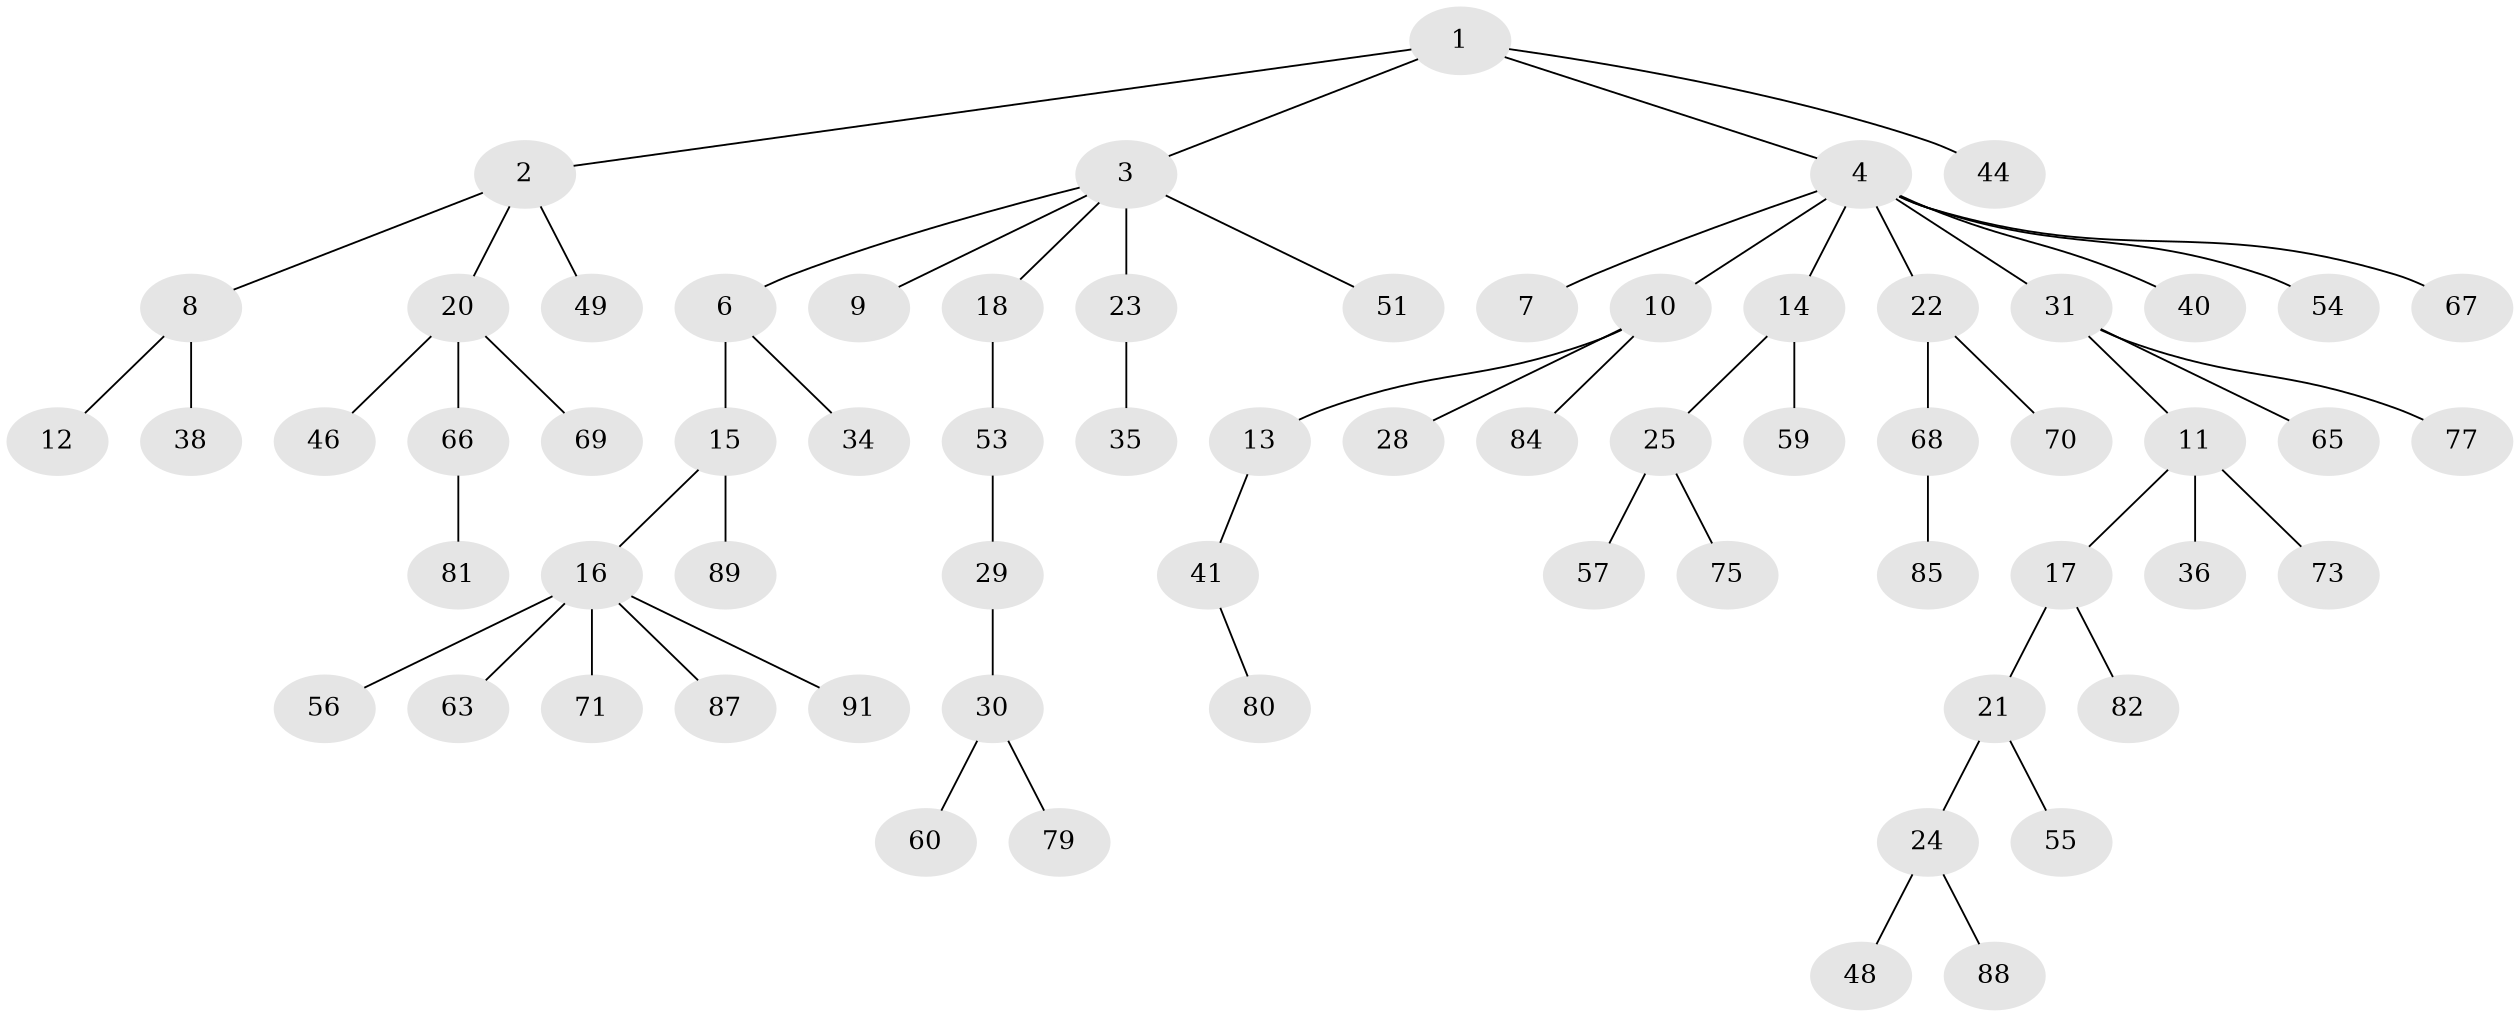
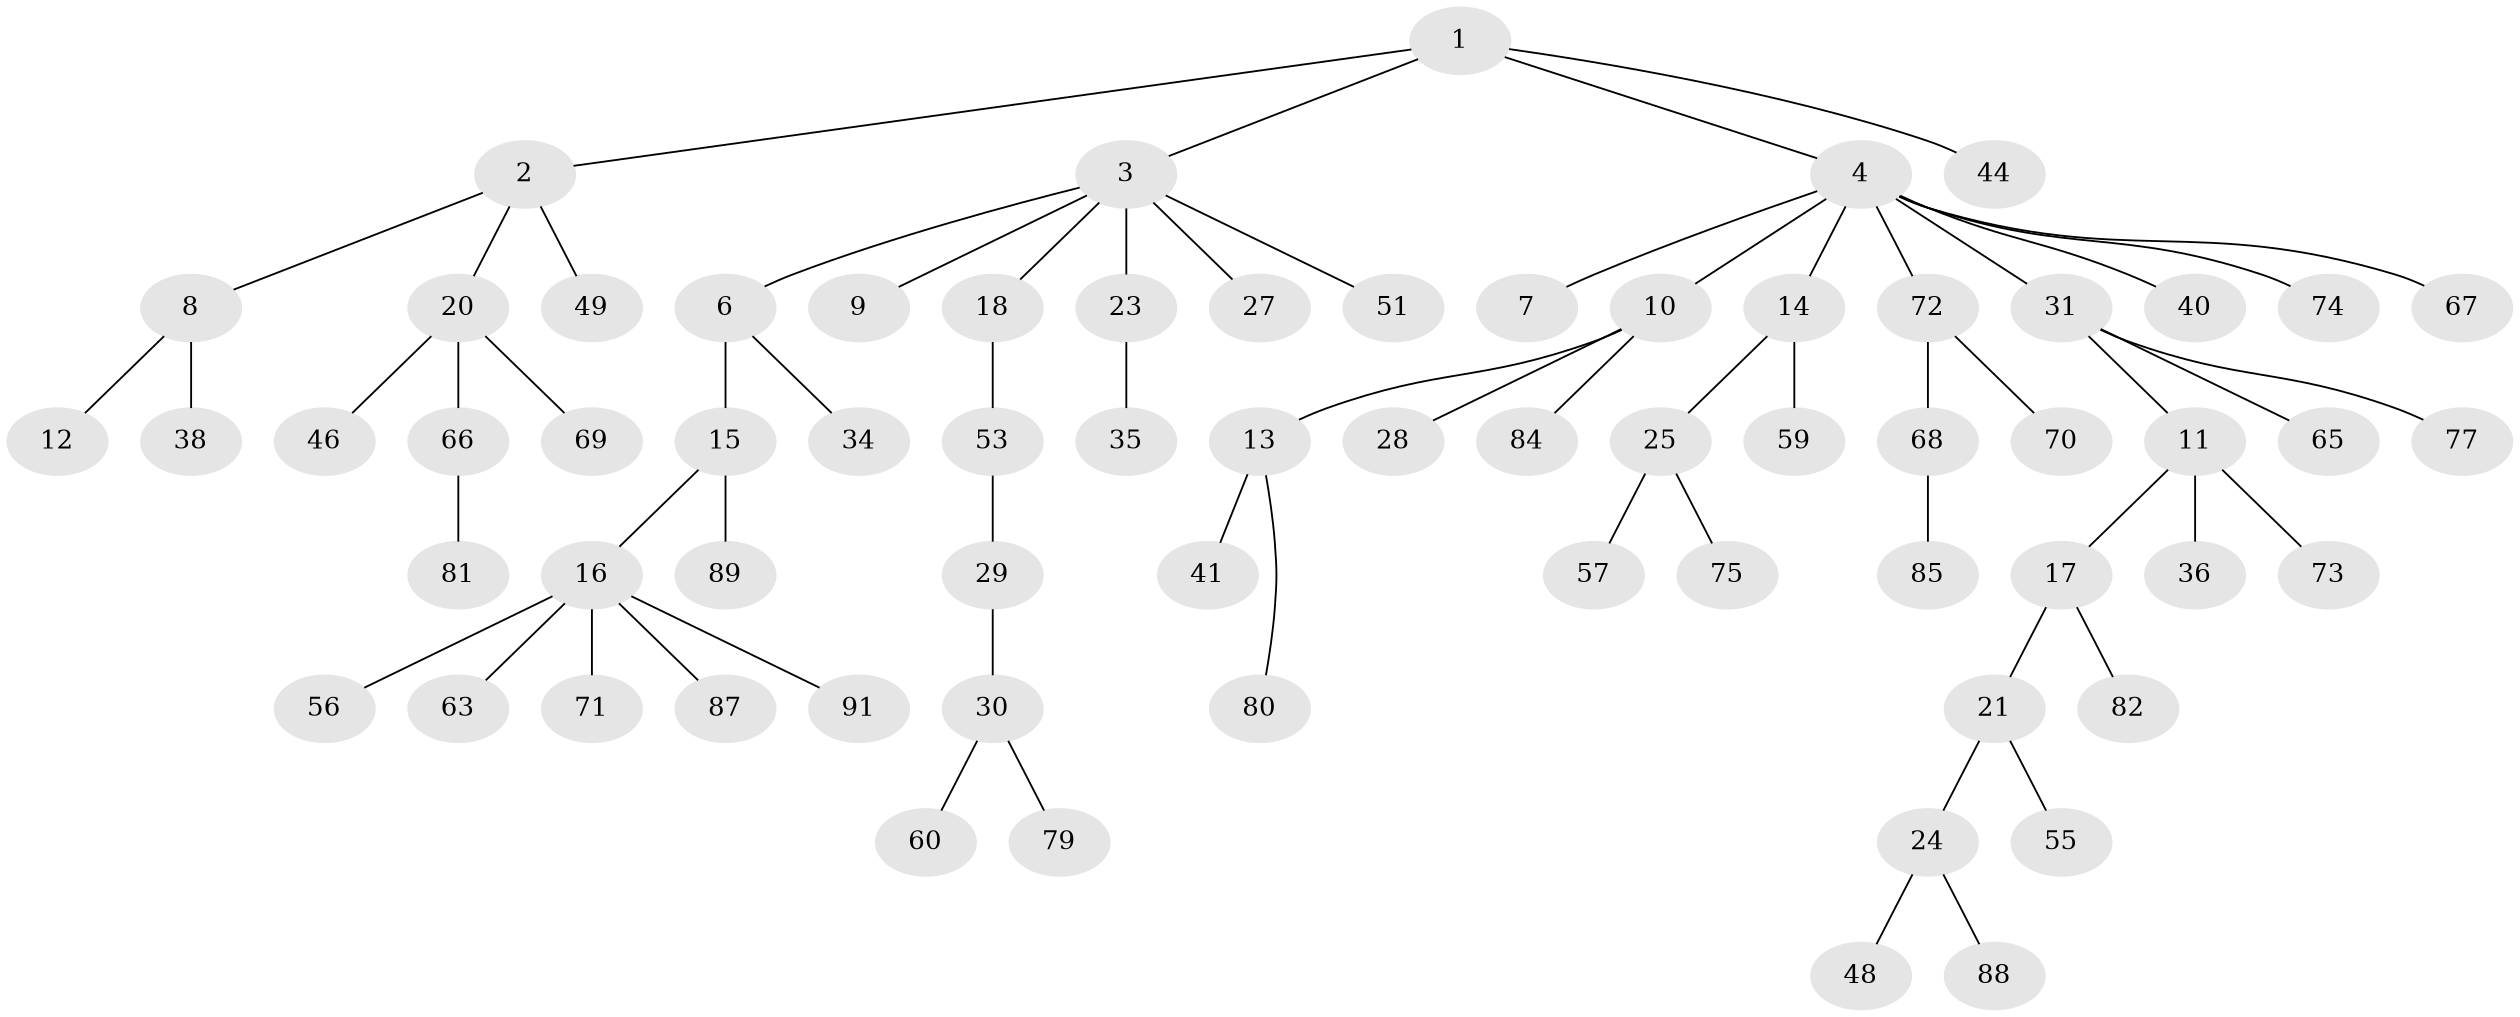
node "27": added
node "22": label "22" -> "72"
node "54": label "54" -> "74"
edge "41" -- "80": now "13" -- "80"
